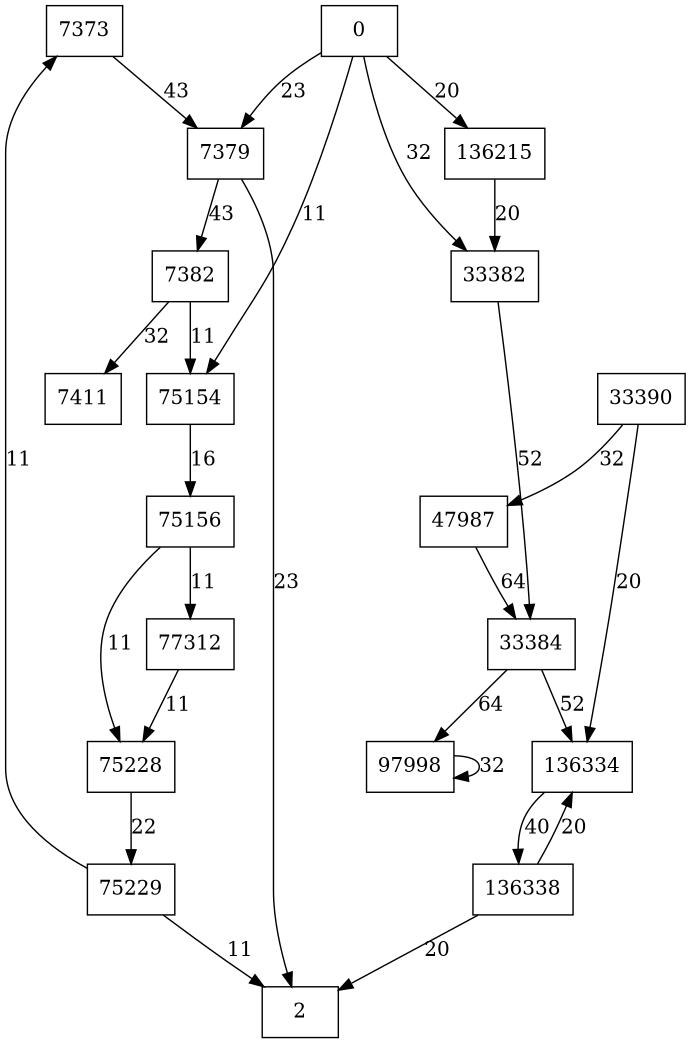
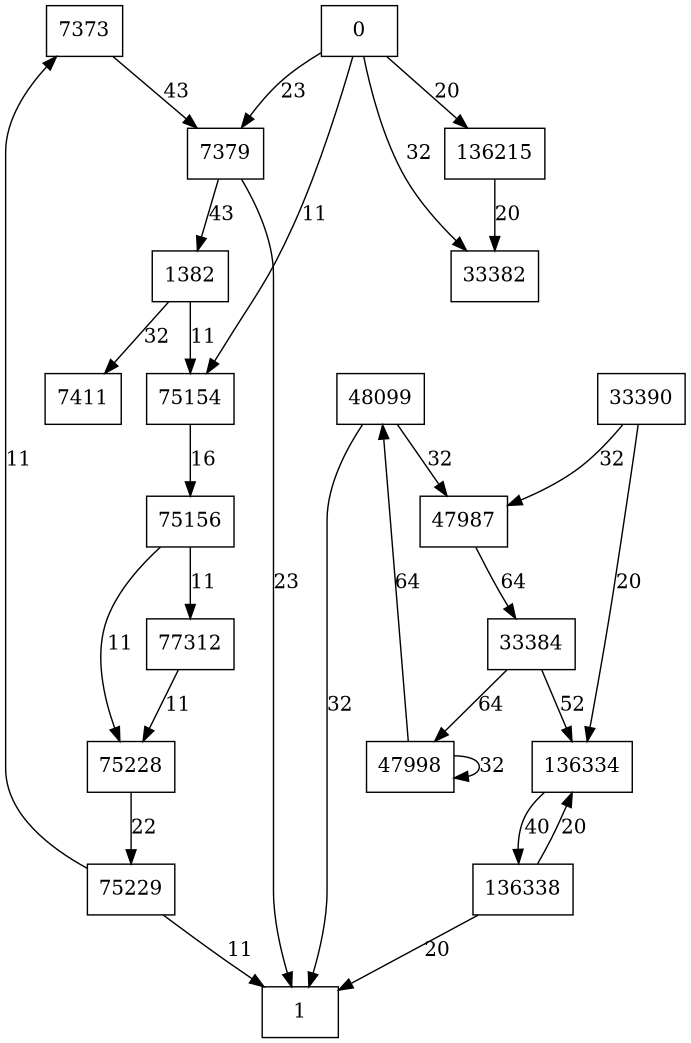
node "7382": label "7382" -> "1382"
node "48099": added
edge "33382" -> "33384": removed, label "52"
node "97998": label "97998" -> "47998"
node "2": label "2" -> "1"
